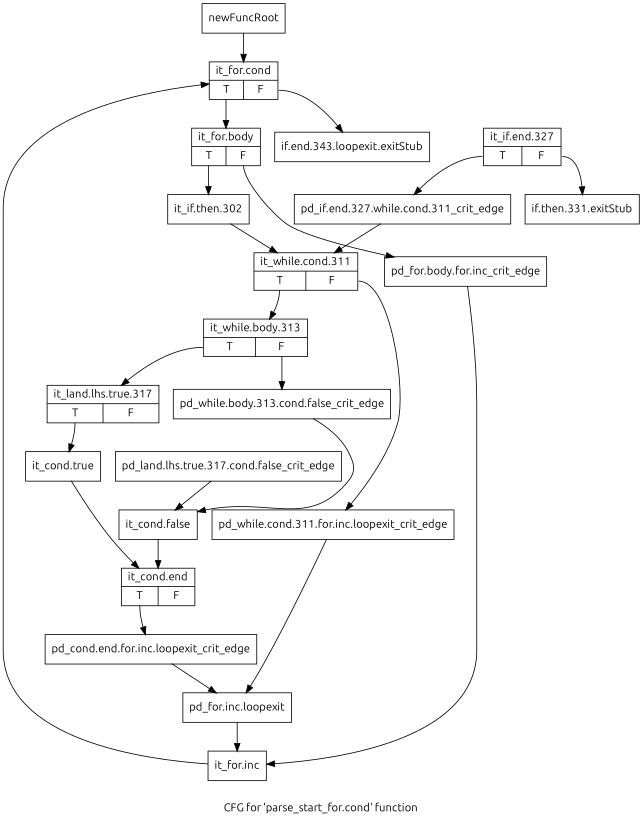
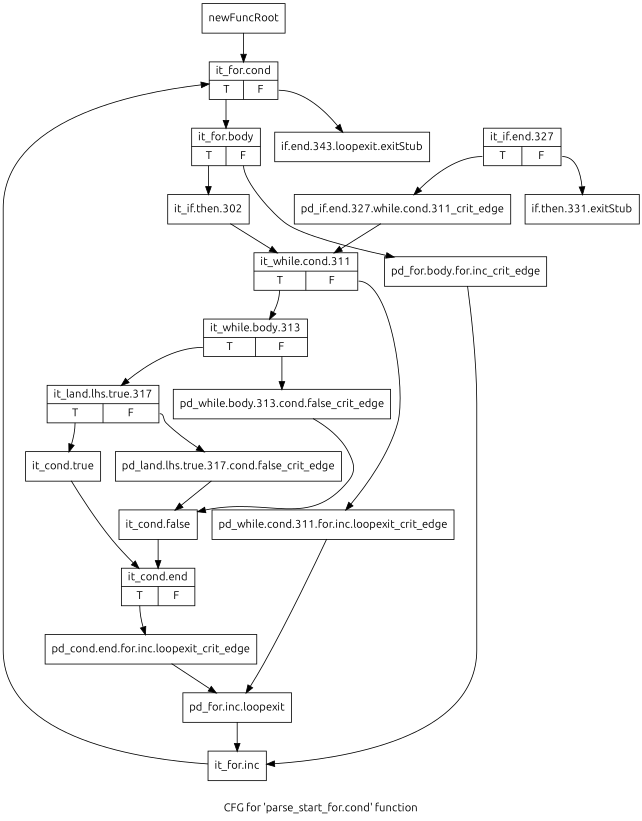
edge "it_land.lhs.true.317" -> "pd_land.lhs.true.317.cond.false_crit_edge": added
